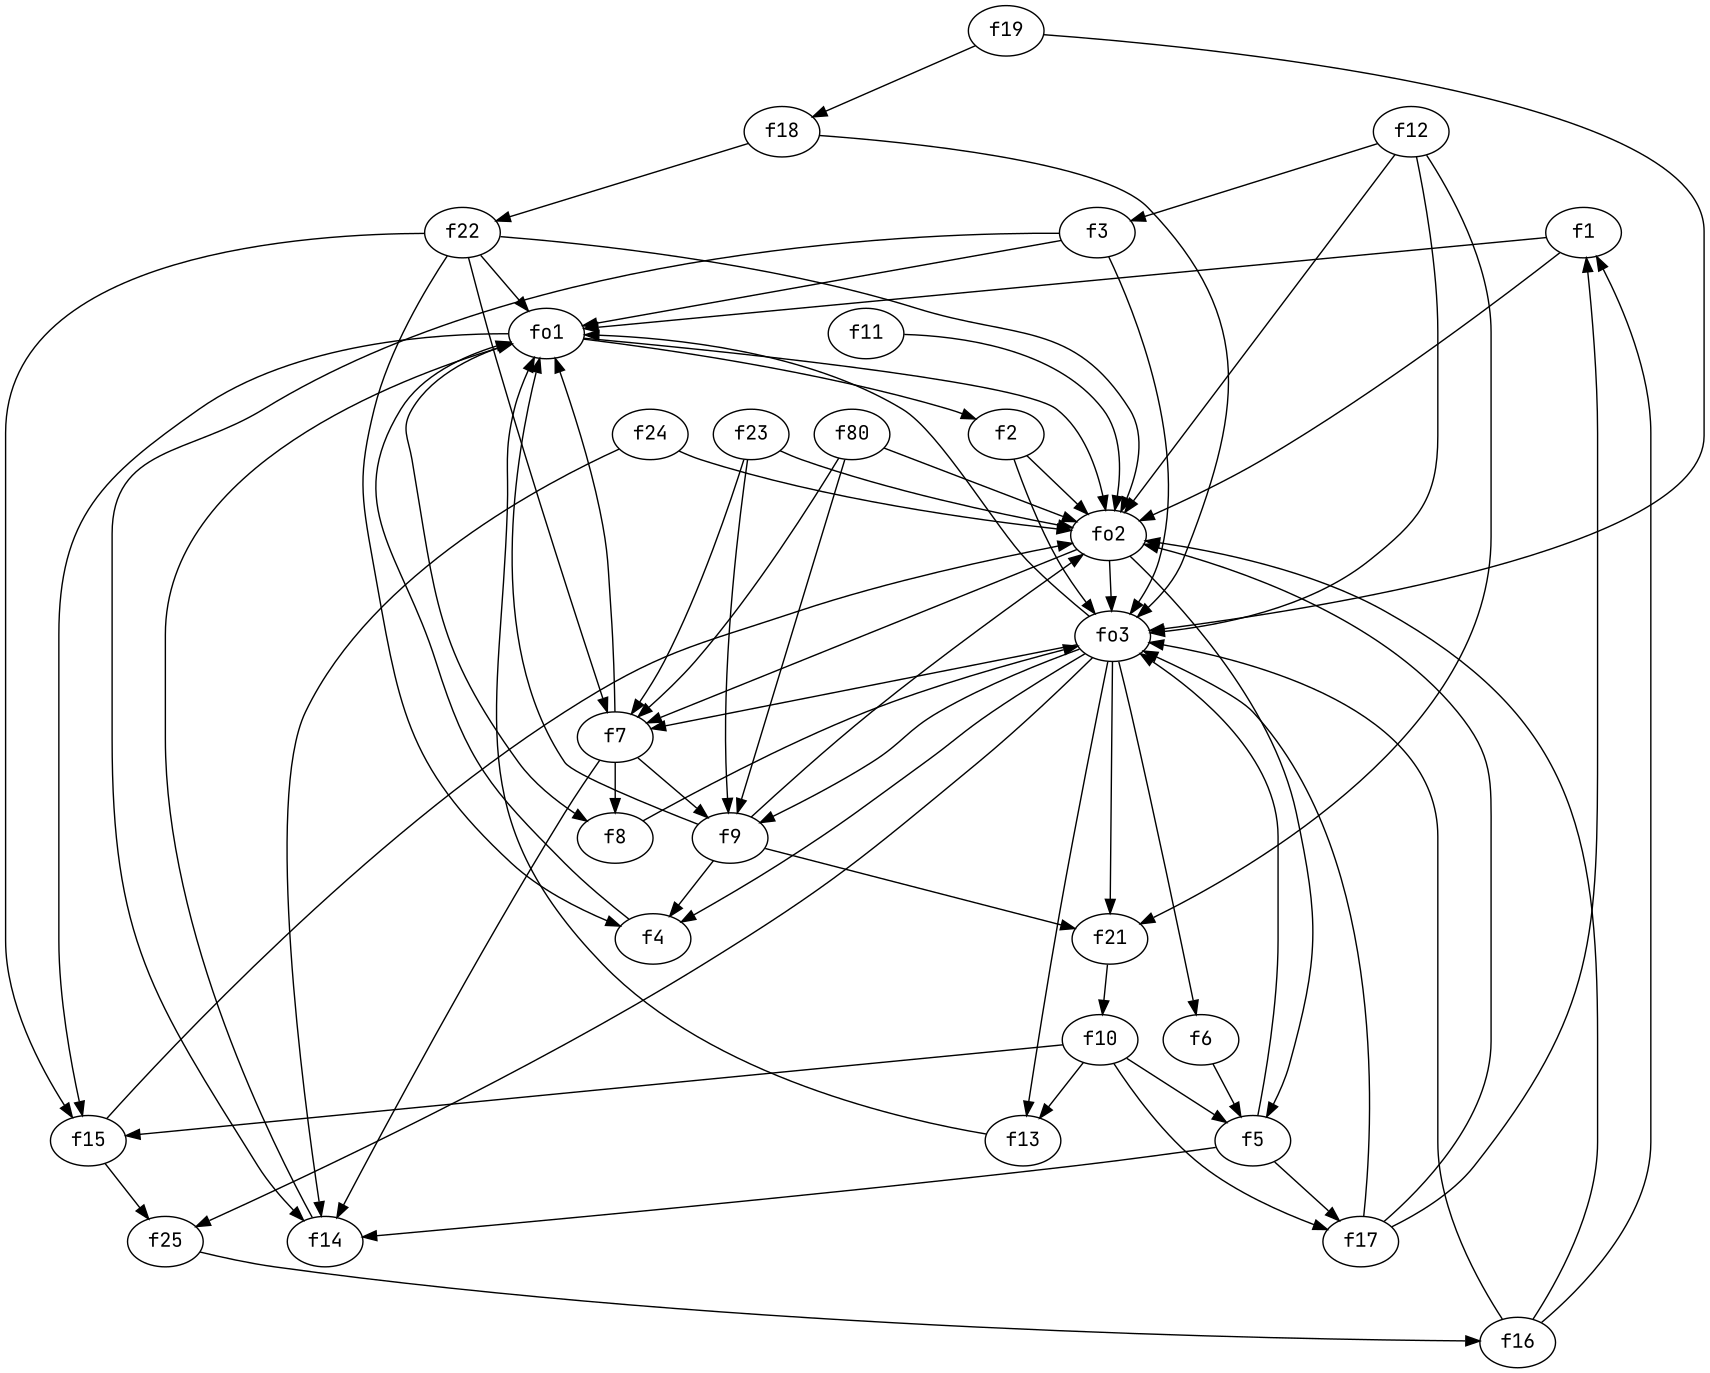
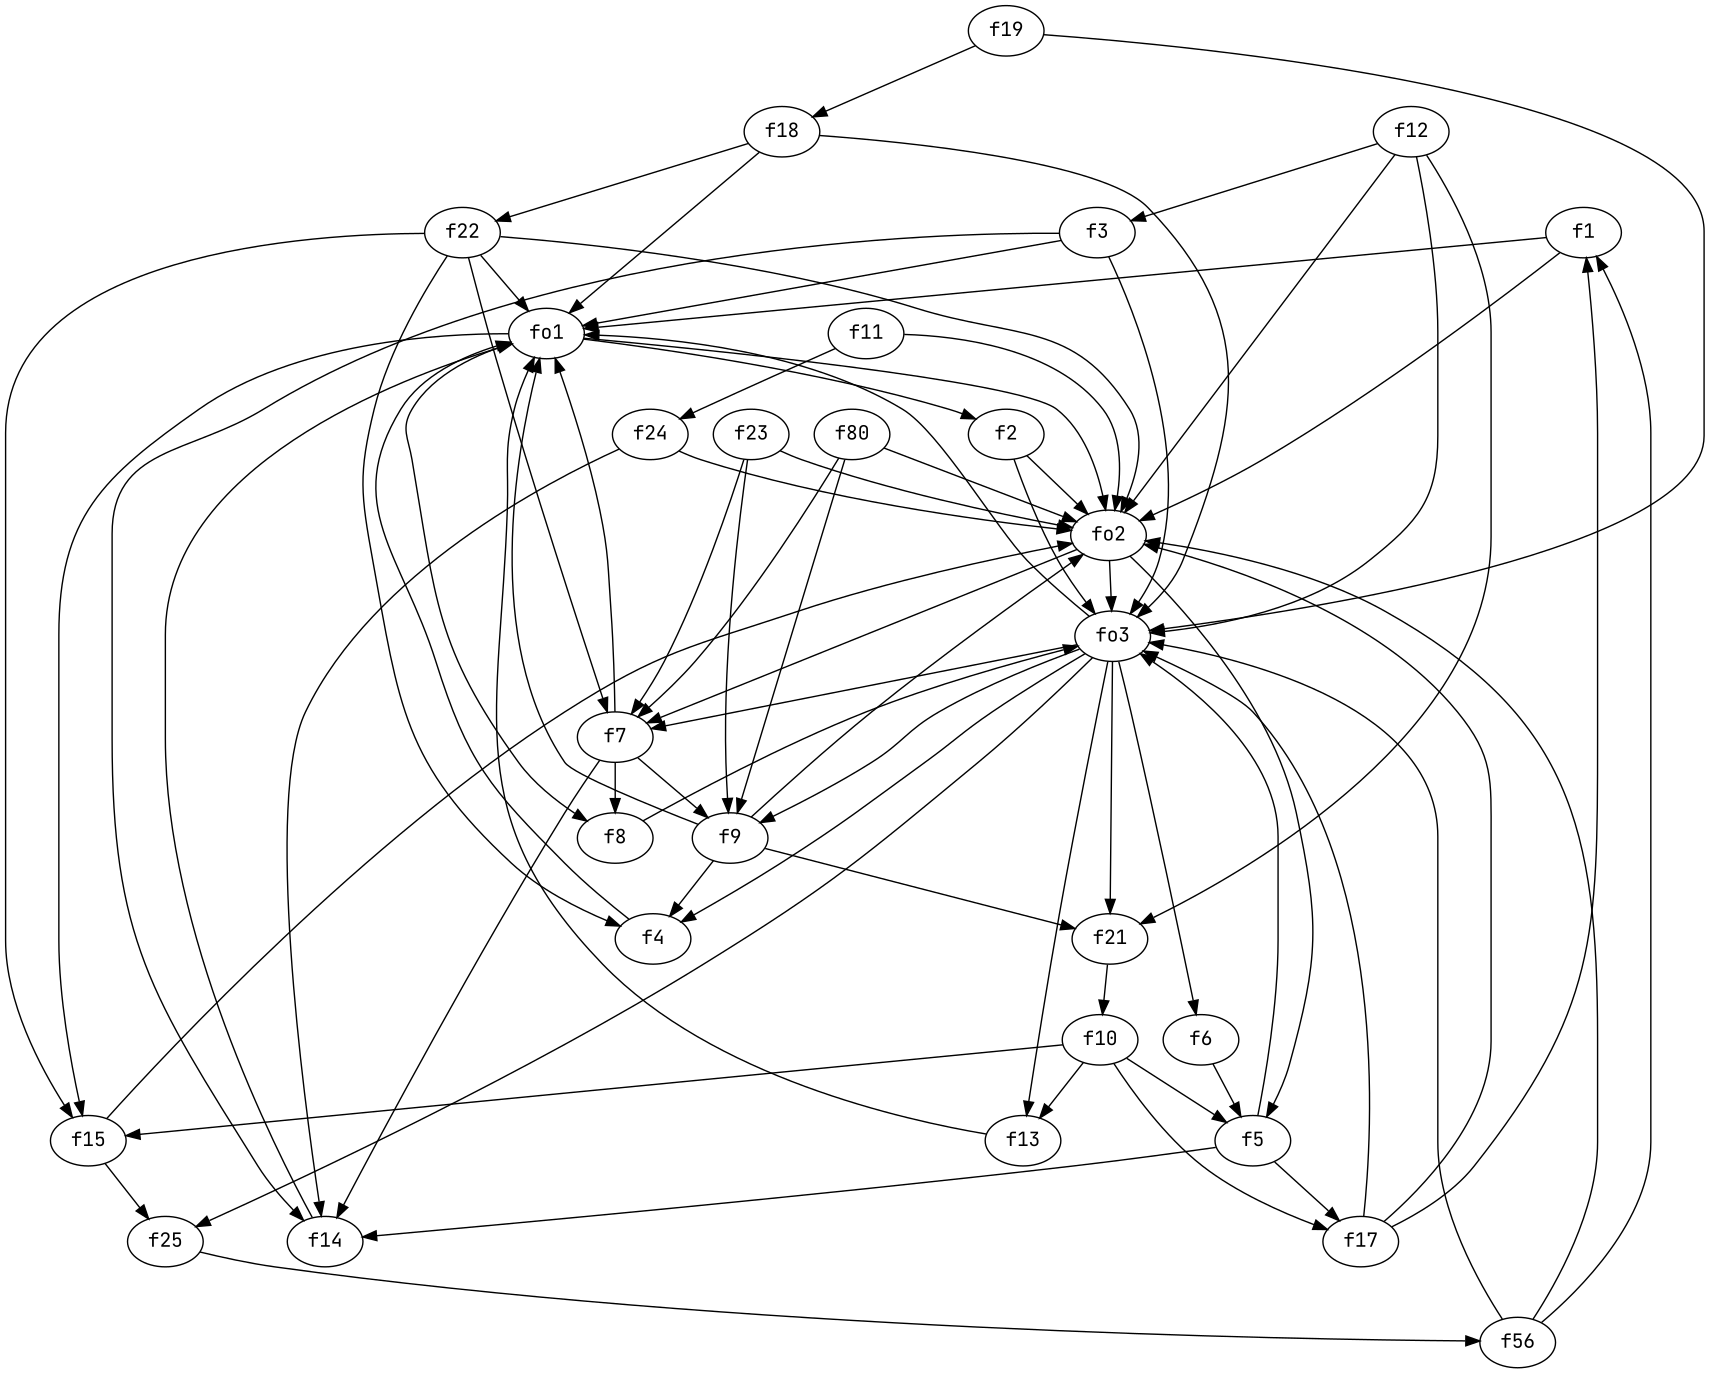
edge "f18" -> "fo1": added
edge "f11" -> "f24": added
node "f16": label "f16" -> "f56"
